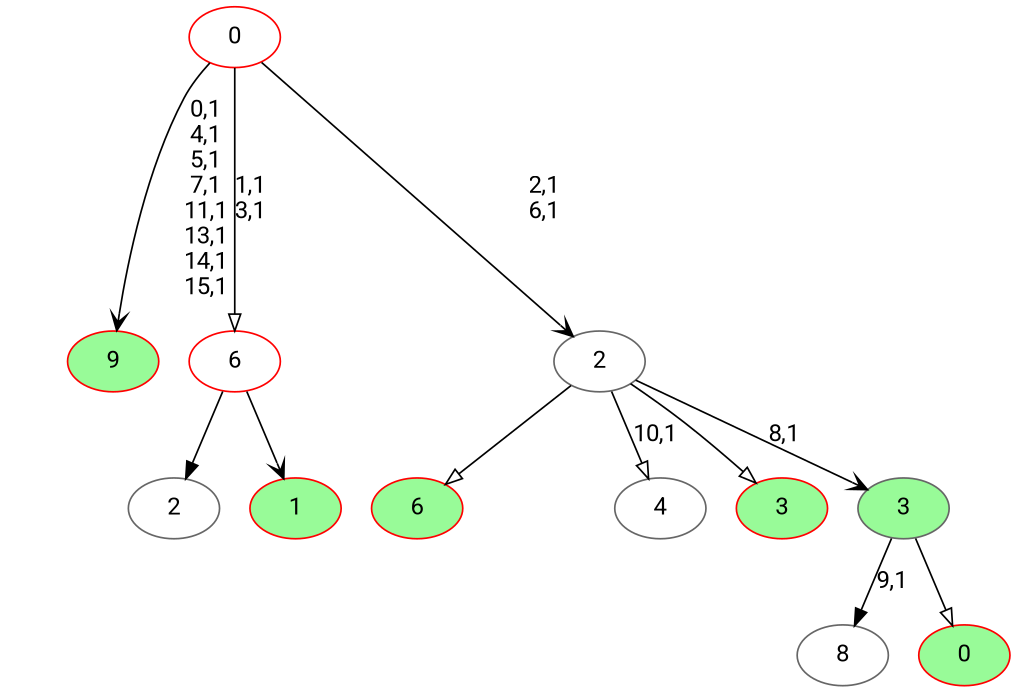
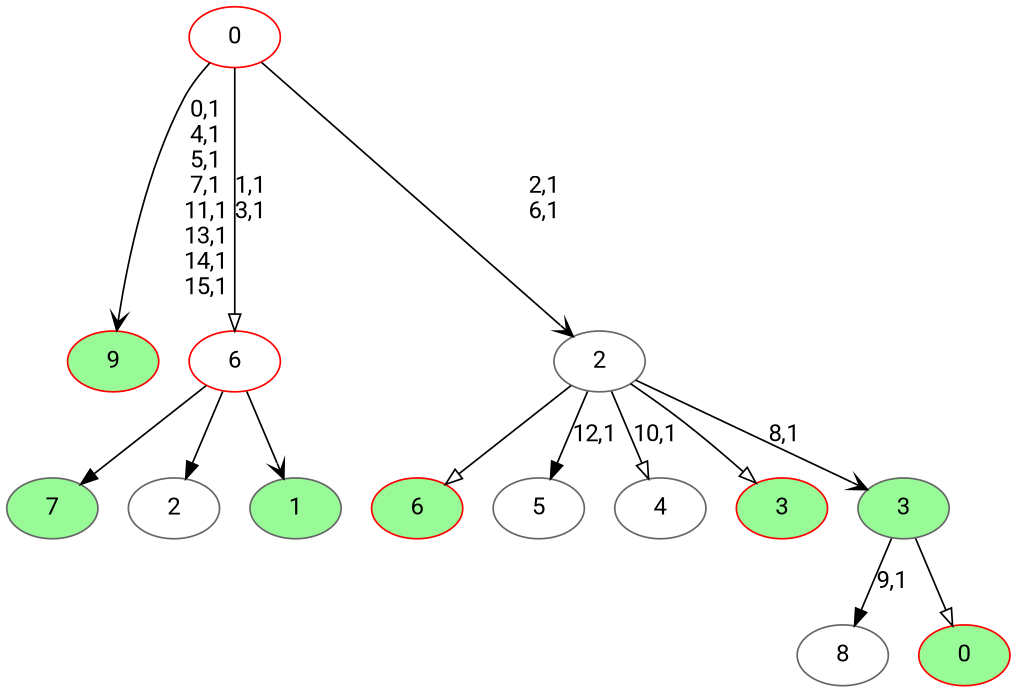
node "7": added
node "1": color red -> gray40
node "5": added
